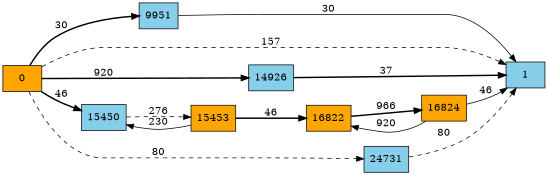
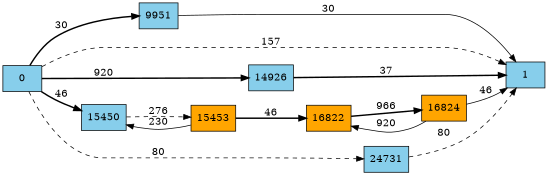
node "0": fillcolor orange -> skyblue
